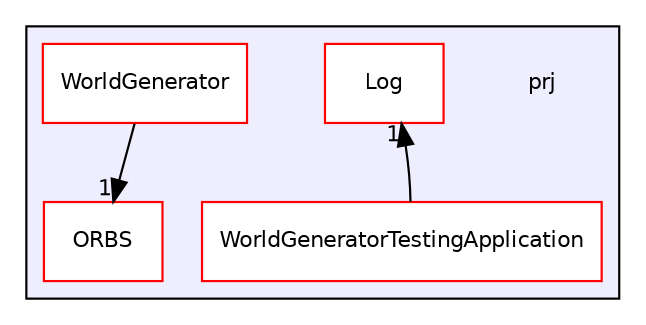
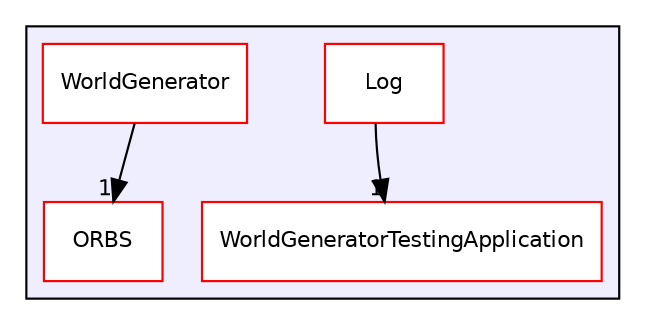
node "prj": removed
edge "WorldGeneratorTestingApplication" -> "Log": reversed
